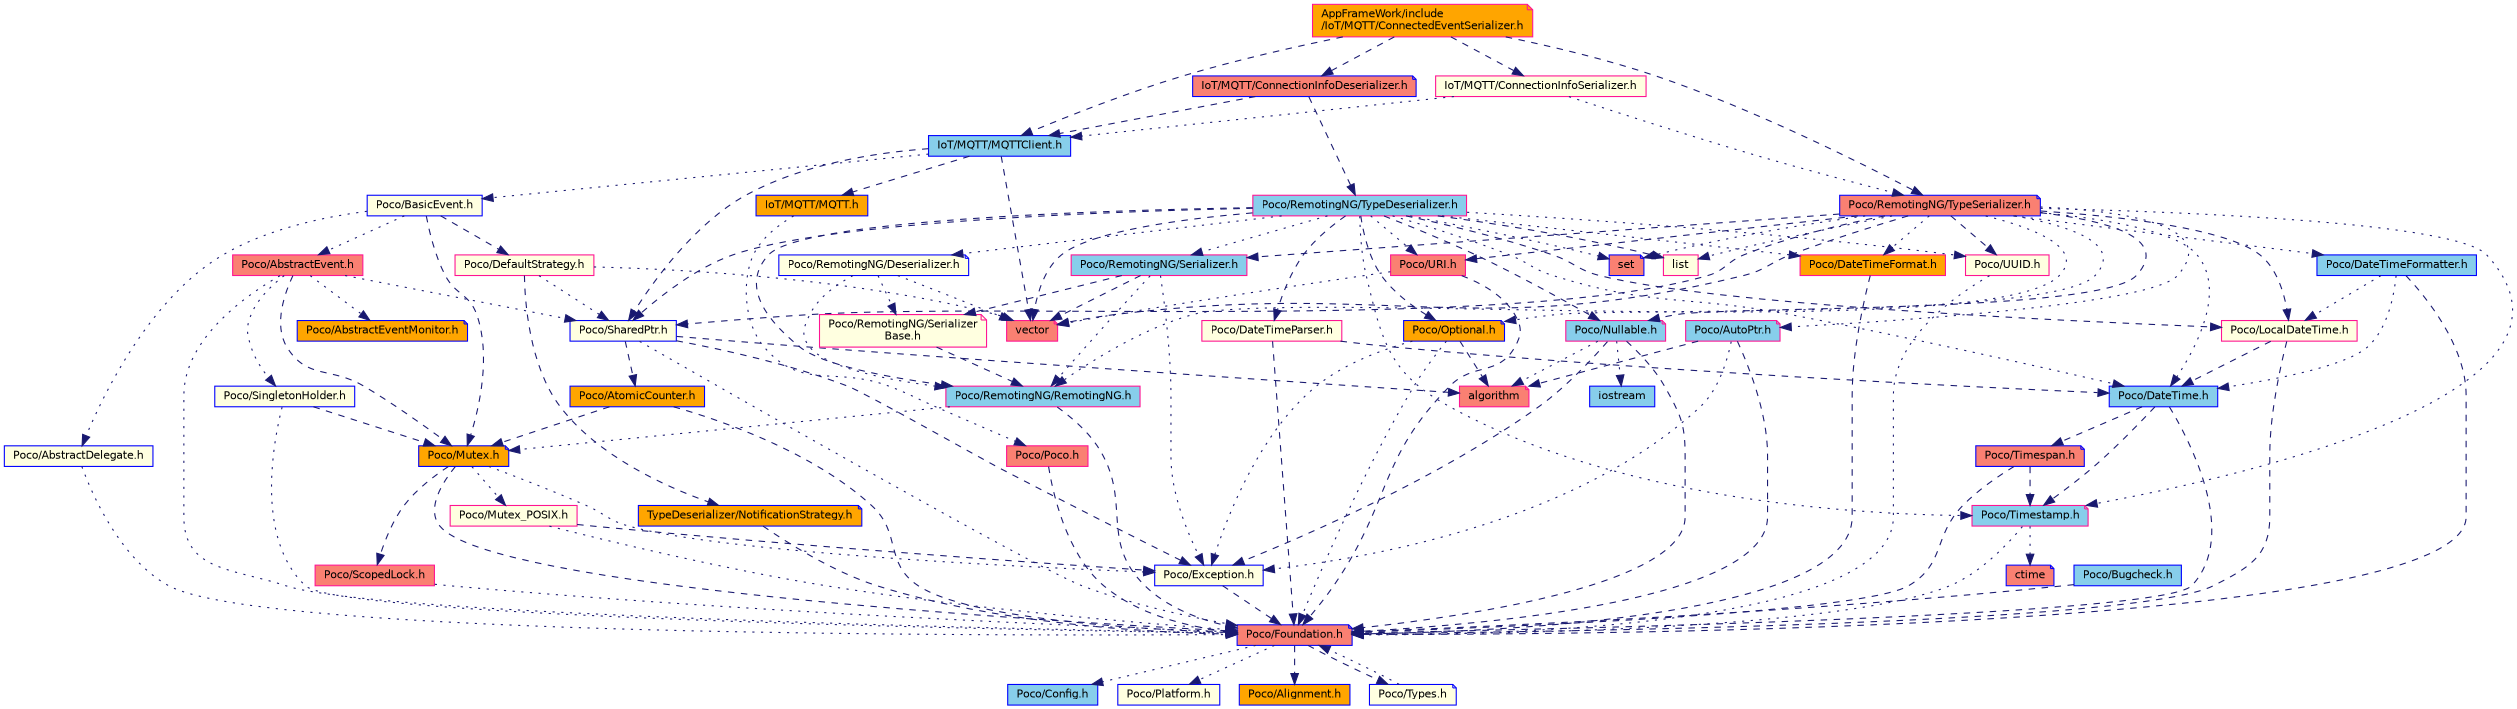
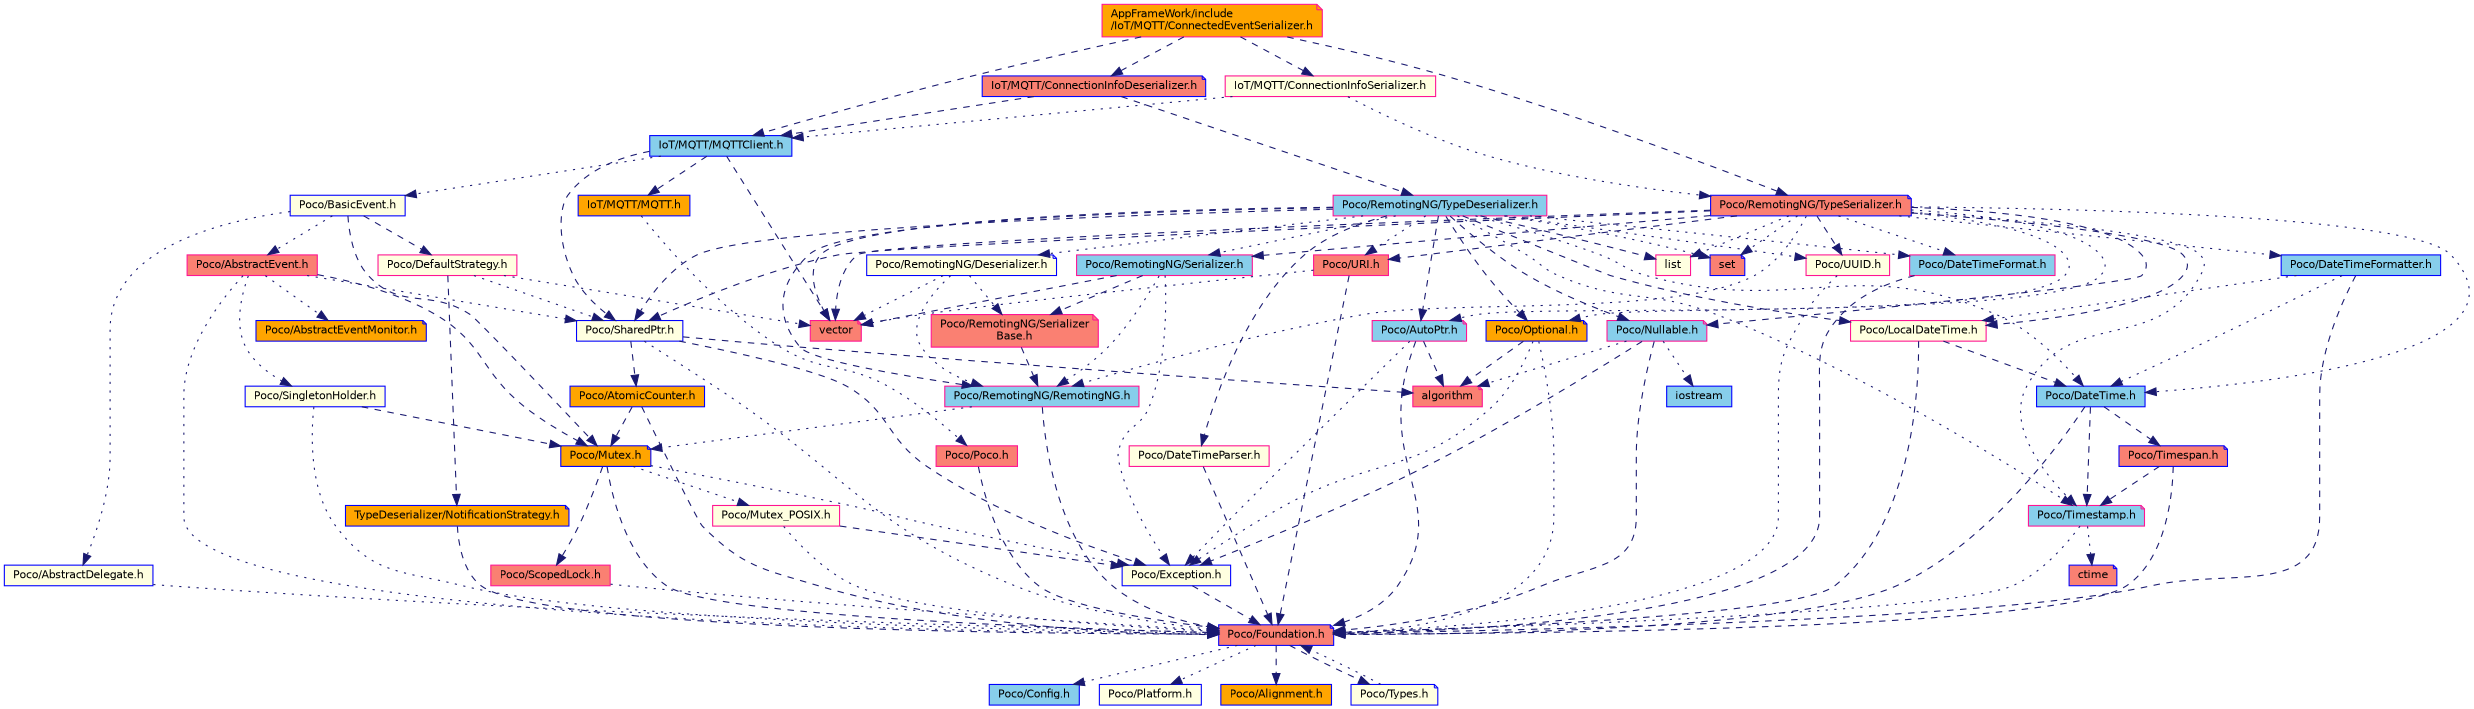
edge "Poco/RemotingNG/TypeDeserializer.h" -> "Poco/AutoPtr.h": added
node "Poco/DateTimeFormat.h": fillcolor orange -> skyblue
node "Poco/RemotingNG/Serializer Base.h": fillcolor lightyellow -> salmon
edge "Poco/DateTimeParser.h" -> "Poco/DateTime.h": removed
node "Poco/Bugcheck.h": removed
